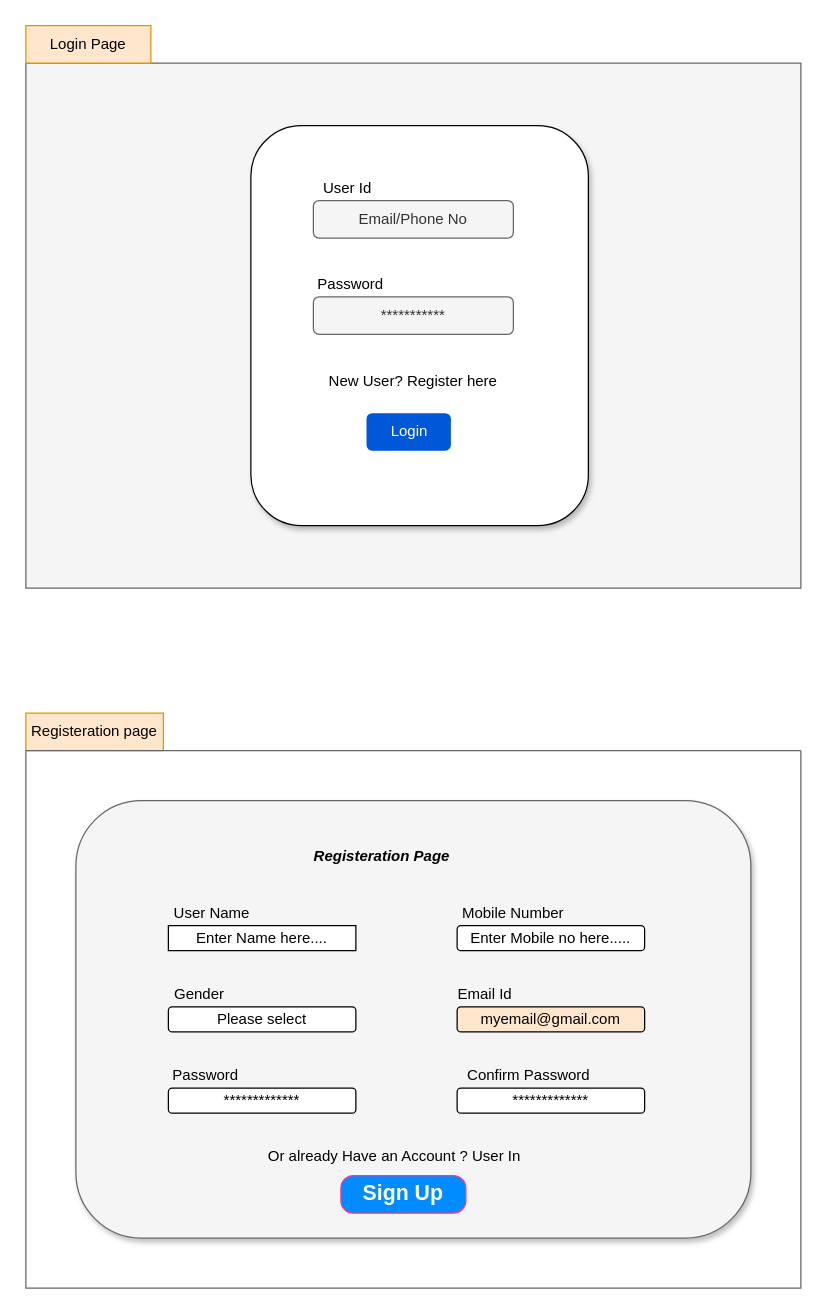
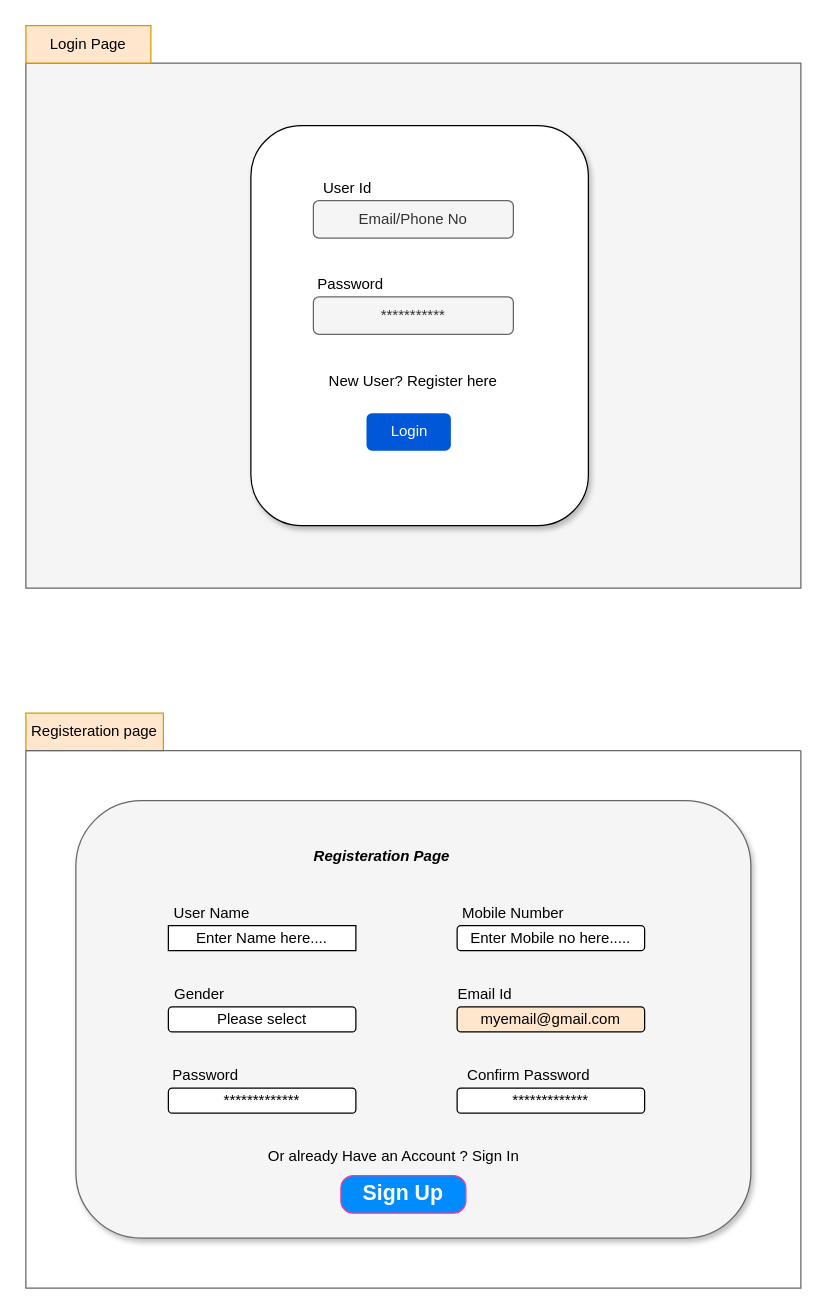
node "Or already Have an Account ? User In": label "Or already Have an Account ? User In" -> "Or already Have an Account ? Sign In"
